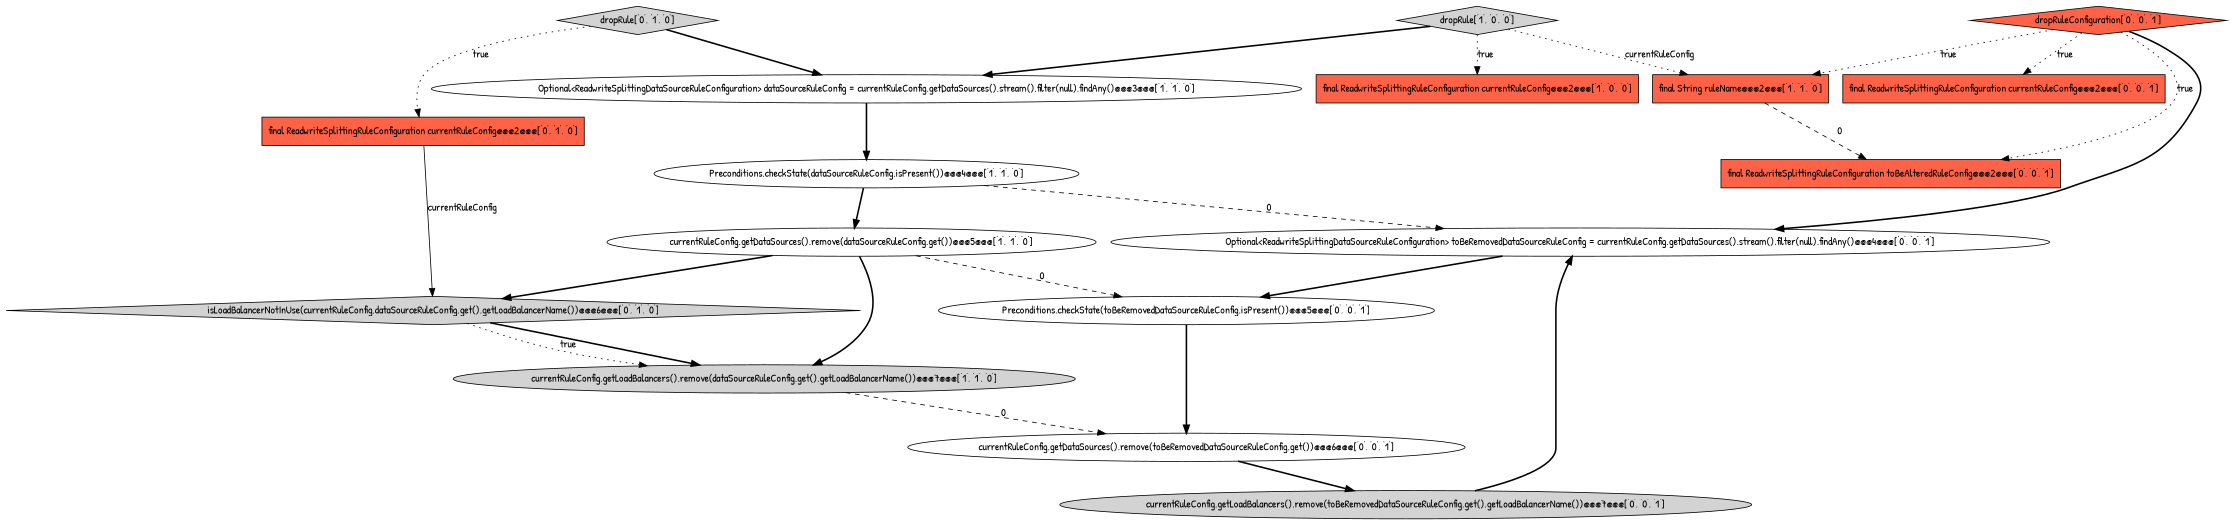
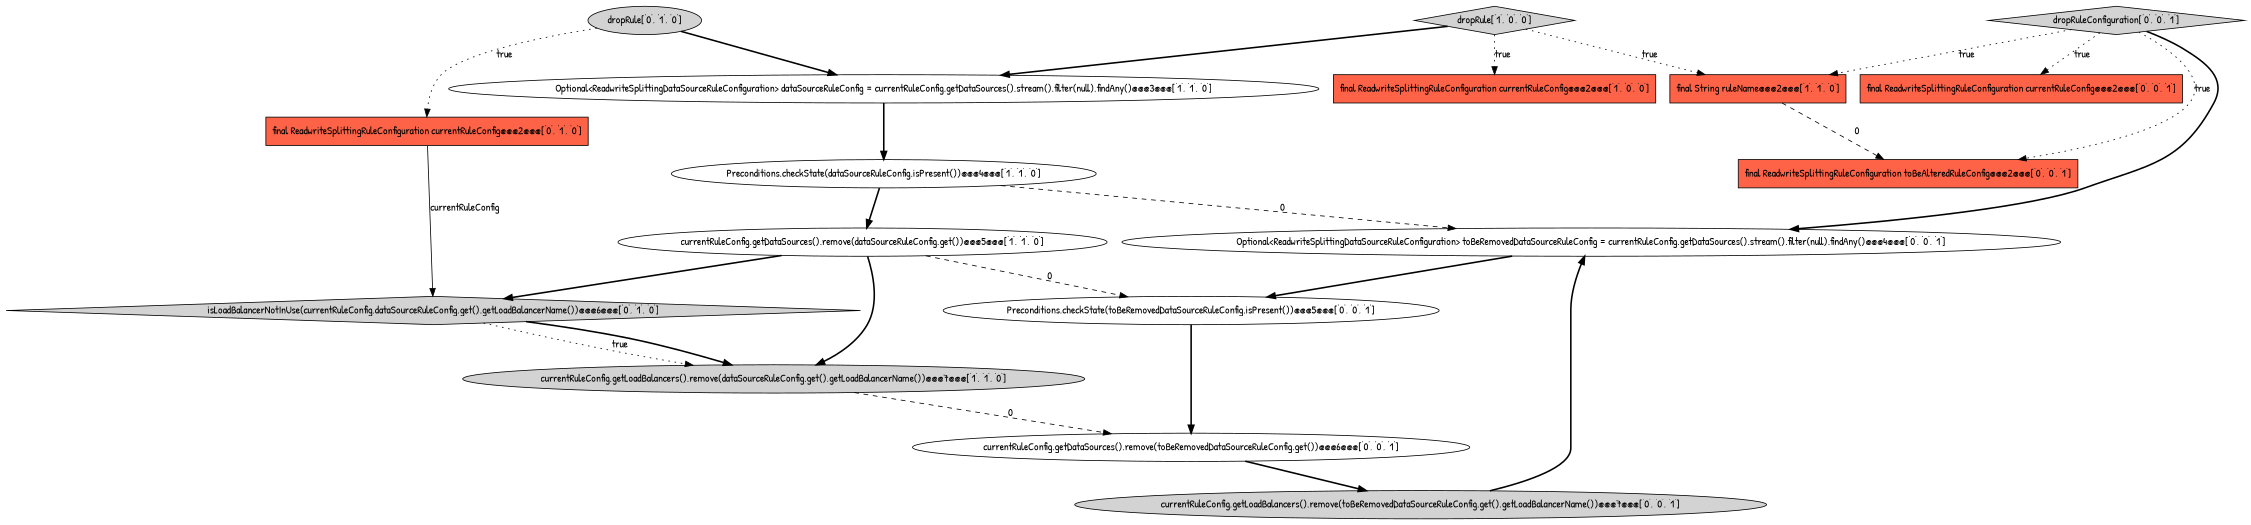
node "dropRule['0', '1', '0']": shape diamond -> ellipse
node "dropRuleConfiguration['0', '0', '1']": fillcolor tomato -> lightgray
edge "dropRule['1', '0', '0']" -> "final String ruleName@@@2@@@['1', '1', '0']": label "currentRuleConfig" -> "true"
